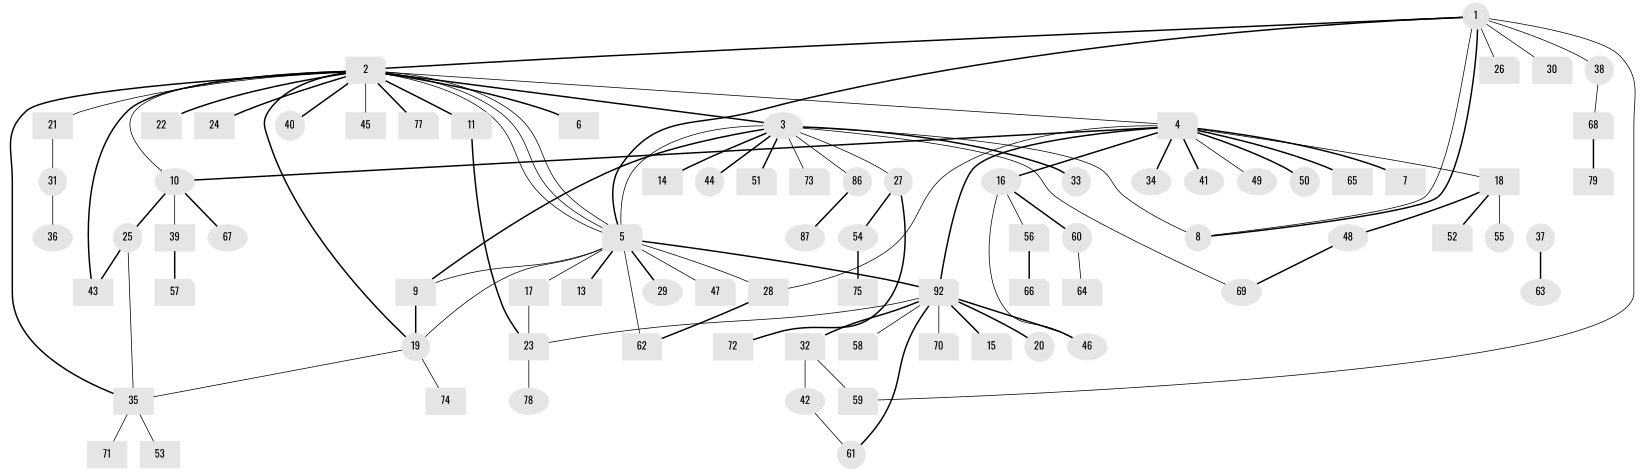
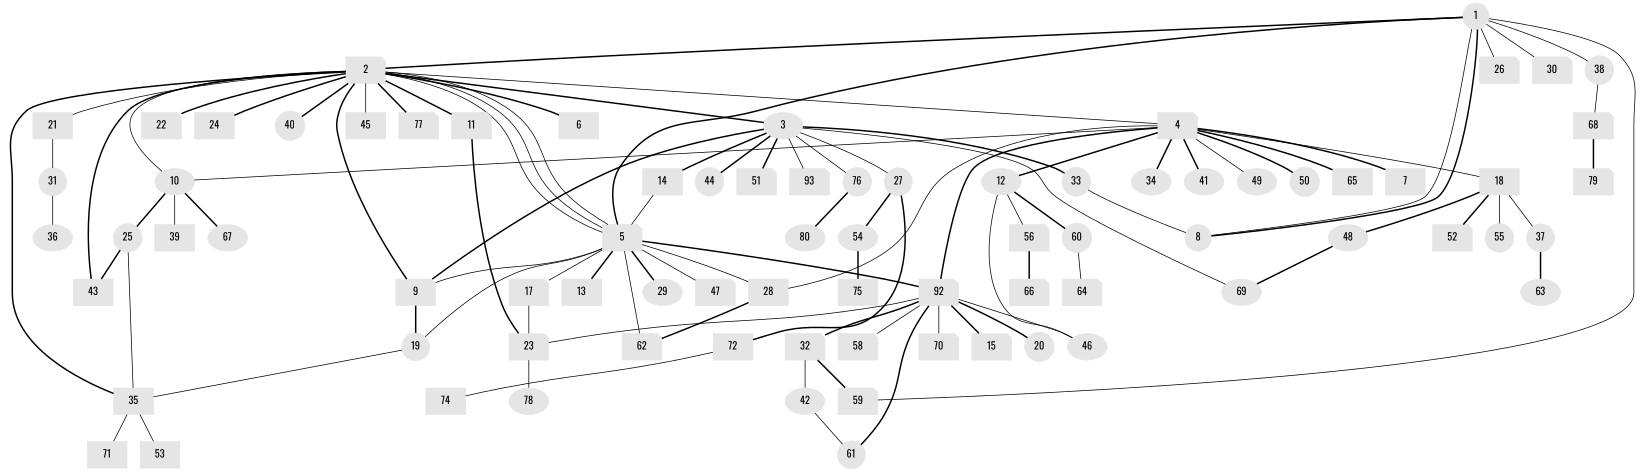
edge "3" -- "8": now "33" -- "8"
edge "3" -- "5": now "14" -- "5"
edge "4" -- "10": style bold -> solid
node "73": label "73" -> "93"
node "86": label "86" -> "76"
node "16": label "16" -> "12"
edge "2" -- "19": now "2" -- "9"
edge "18" -- "37": added
node "87": label "87" -> "80"
node "57": removed
edge "92" -- "46": style bold -> solid
edge "19" -- "74": now "72" -- "74"
edge "32" -- "59": style solid -> bold
